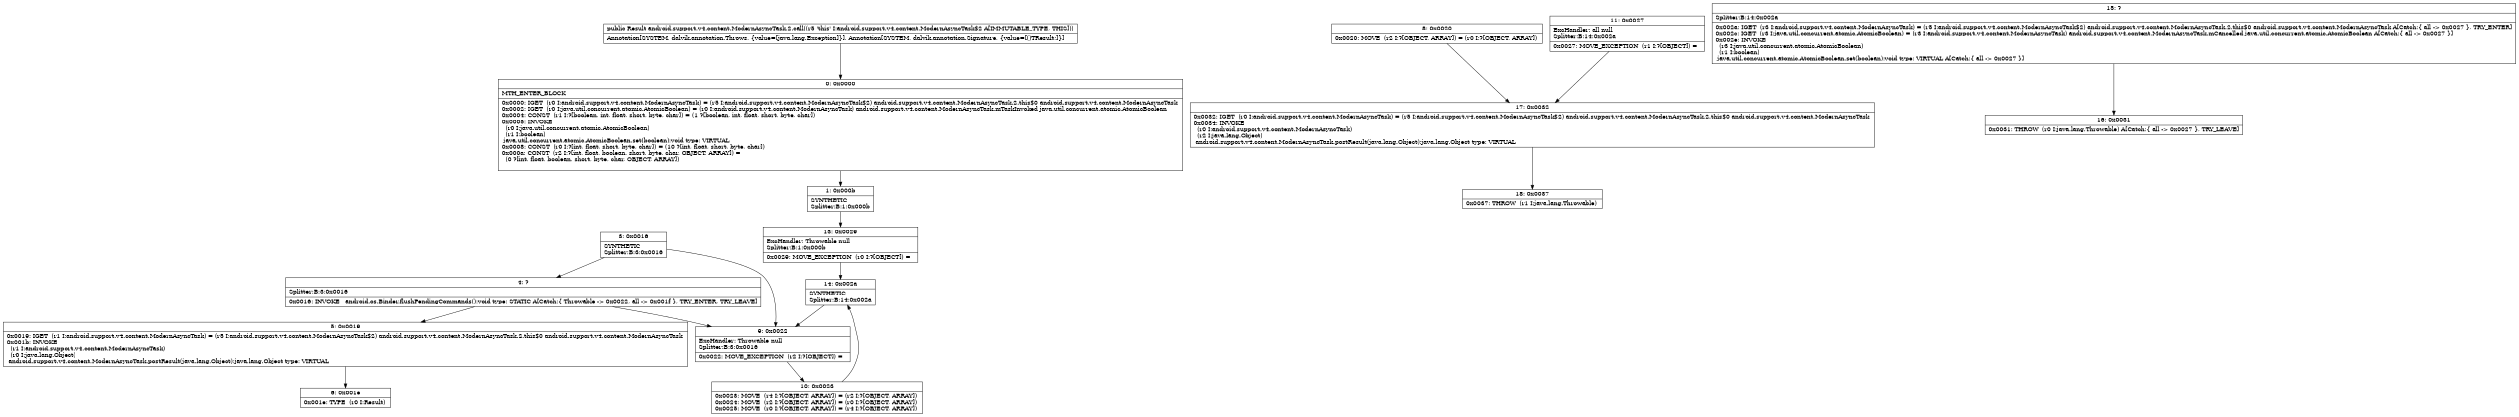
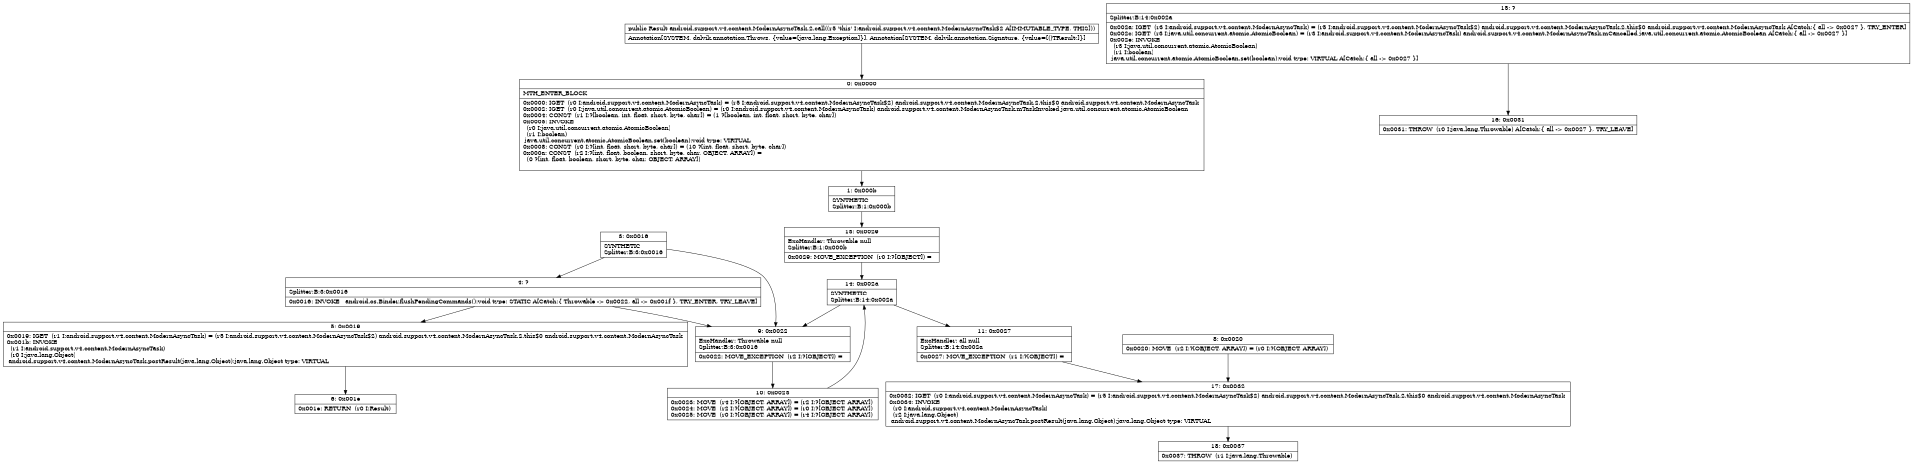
edge "14: 0x002a" -> "11: 0x0027": added
node "6: 0x001e": text "0x001e: TYPE  (r0 I:Result)" -> "0x001e: RETURN  (r0 I:Result)"
